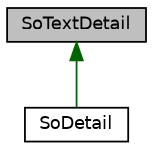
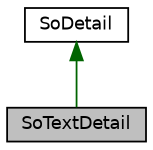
edge "SoDetail" -> "SoTextDetail": reversed
